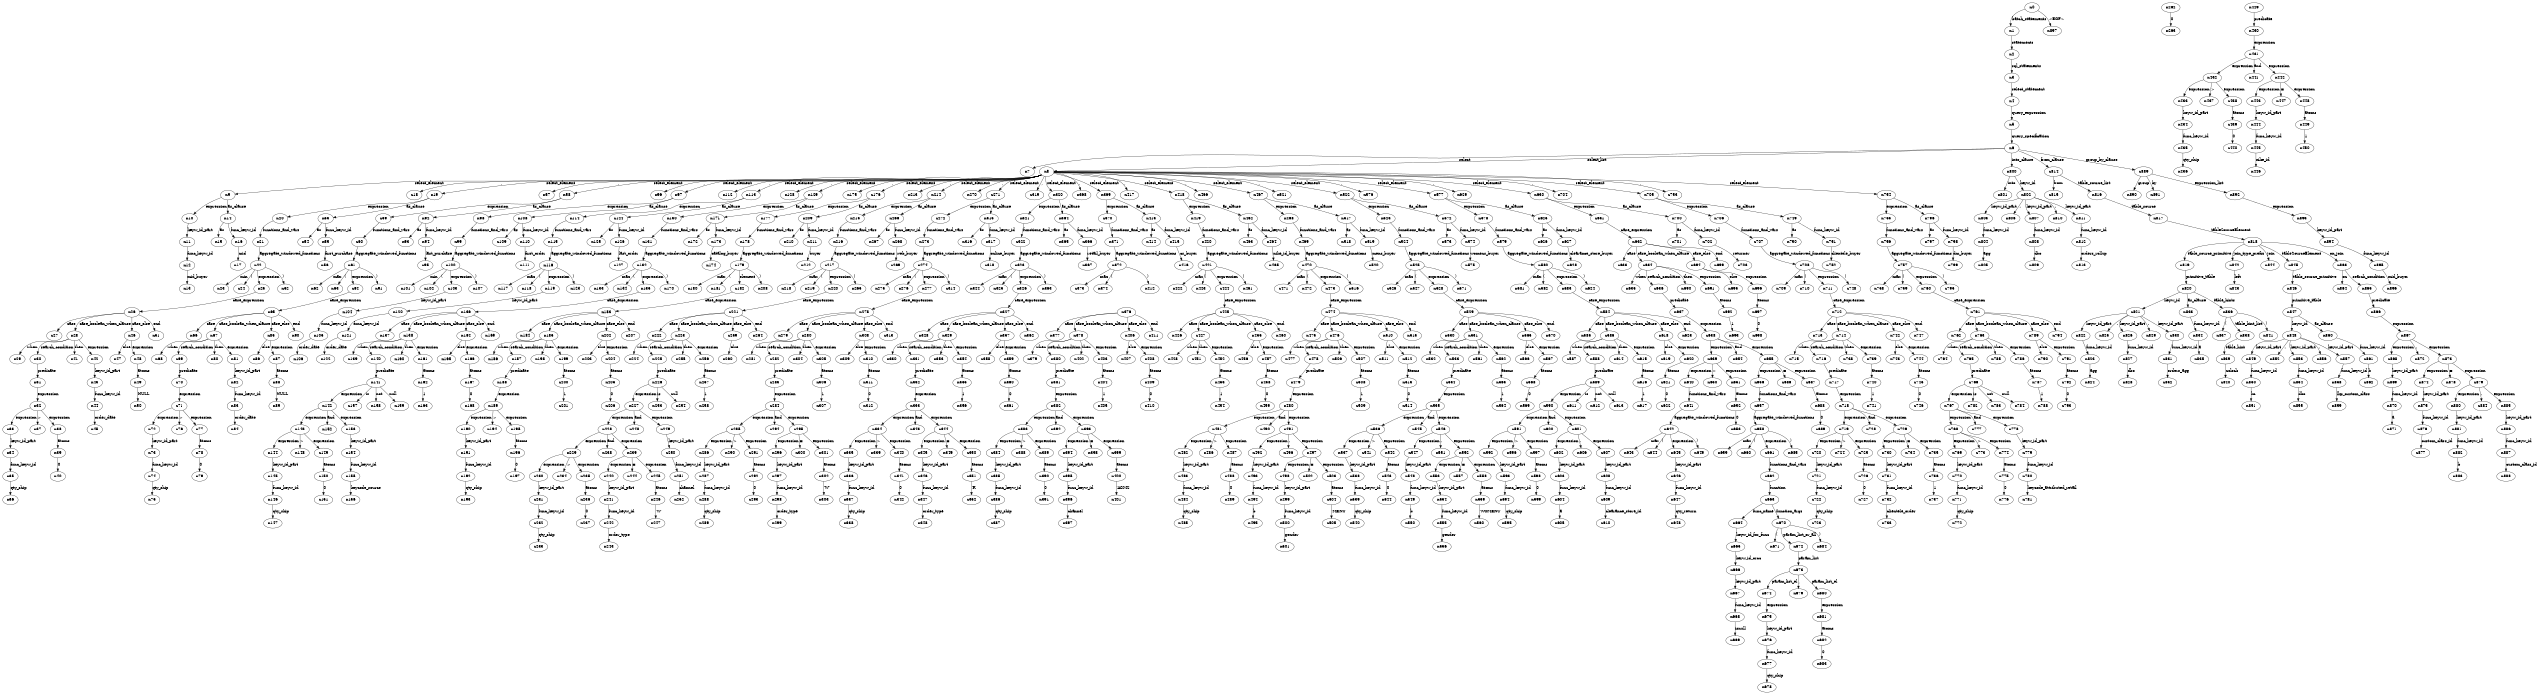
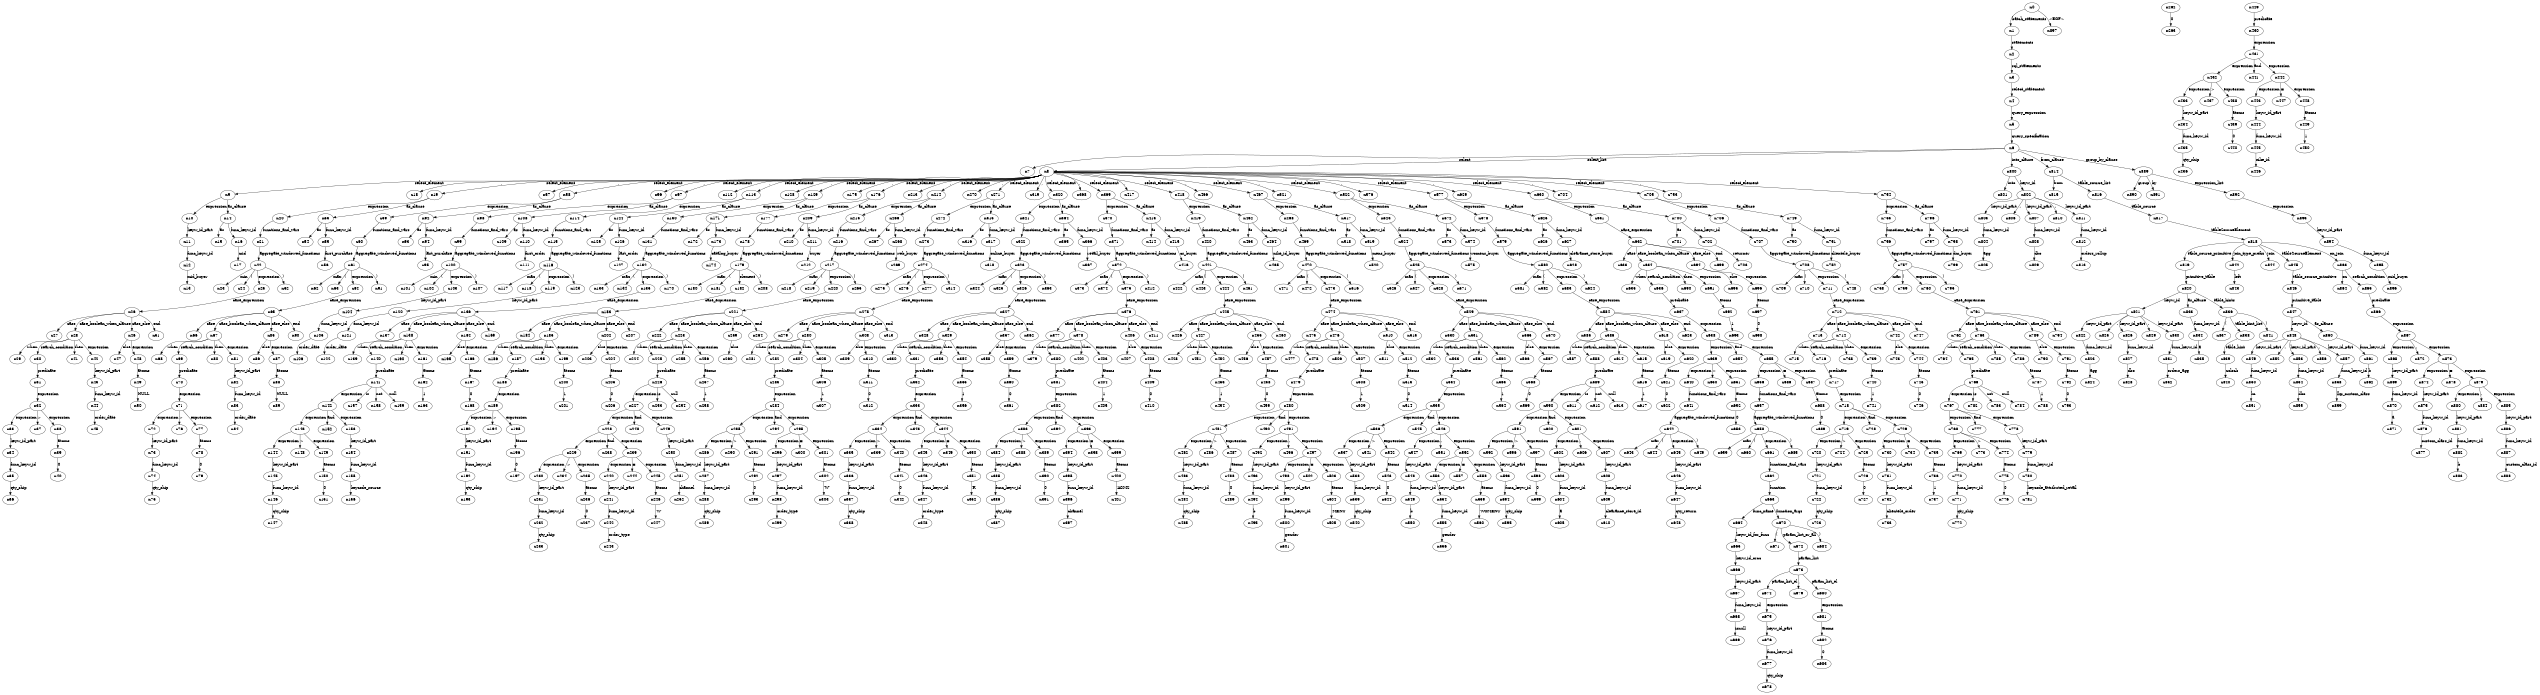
node "n375": added
